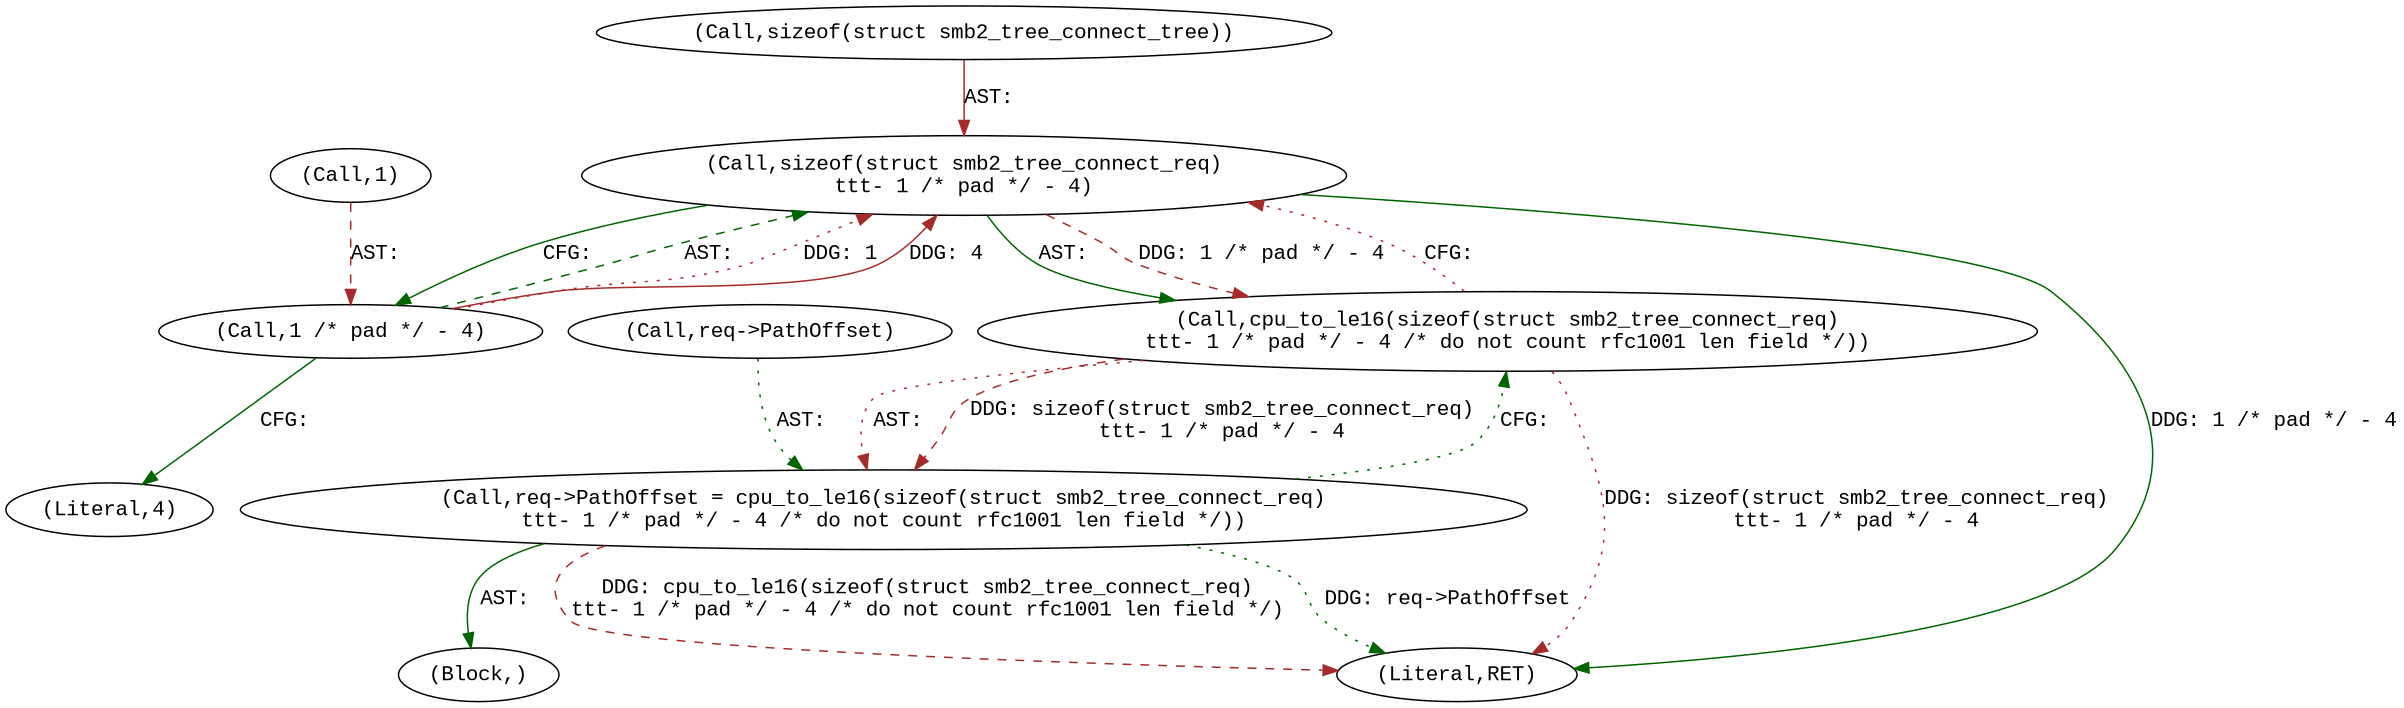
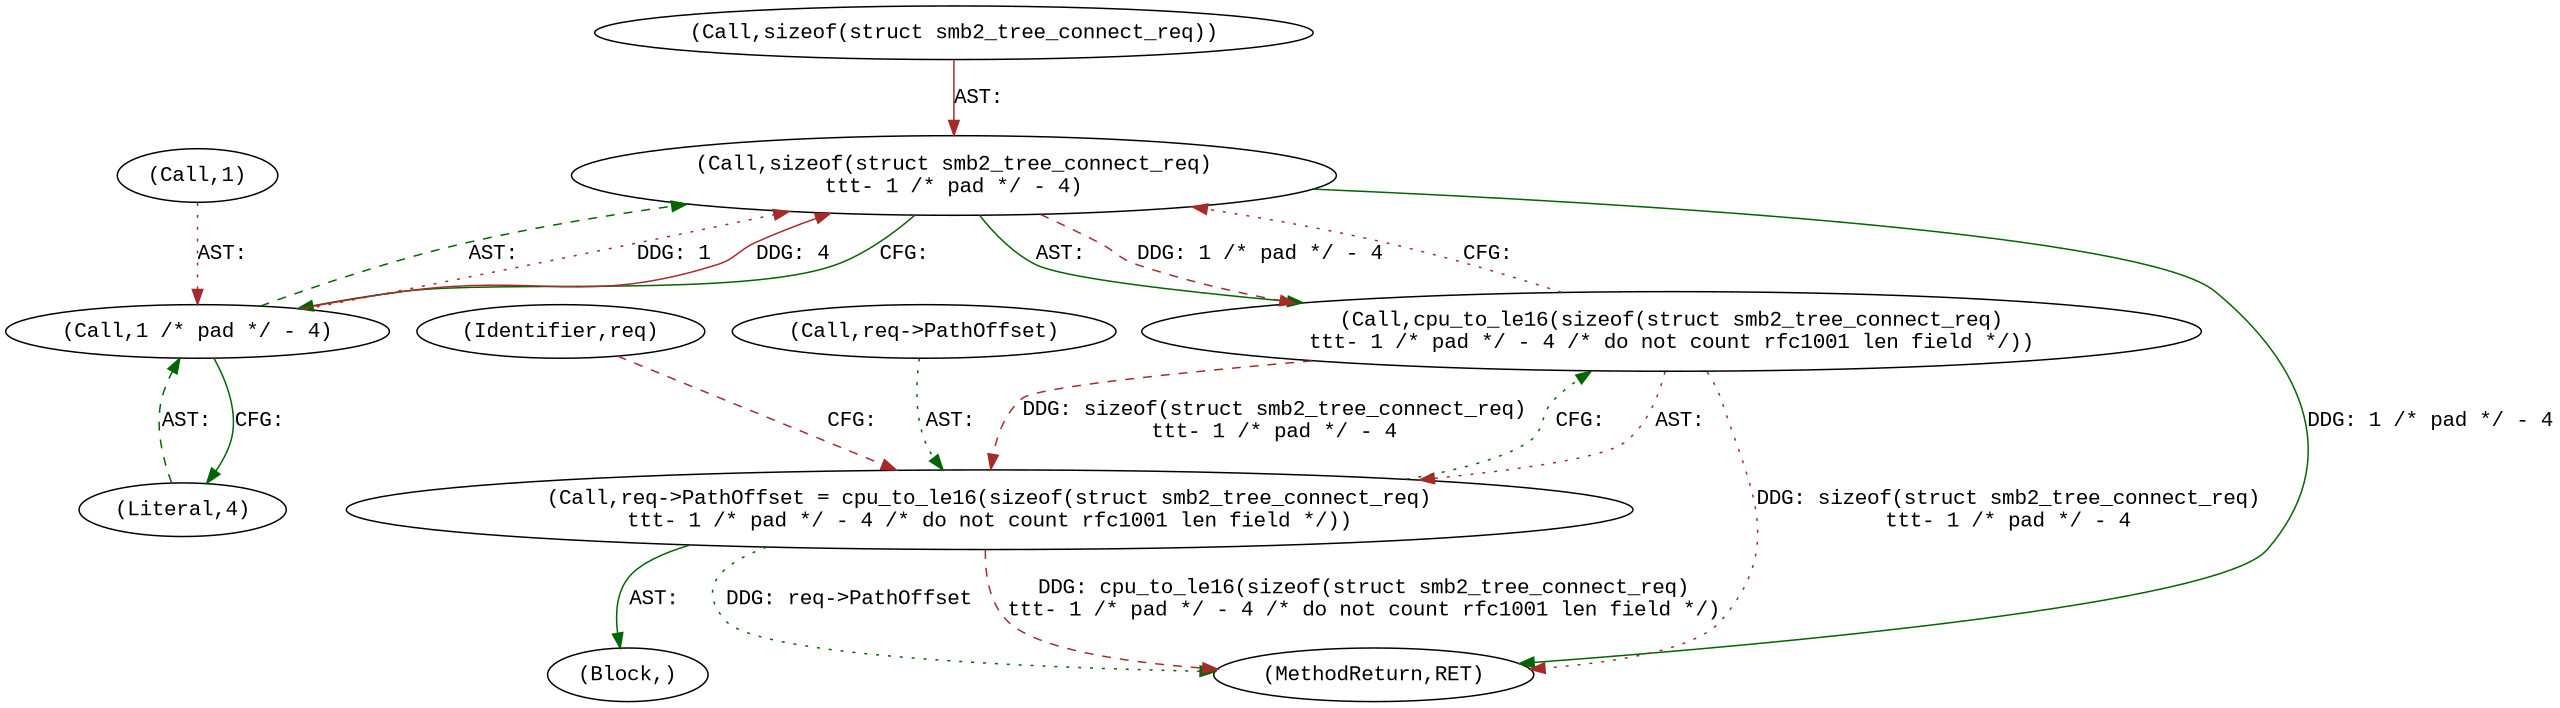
node "(Call,sizeof(struct smb2_tree_connect_tree))": label "(Call,sizeof(struct smb2_tree_connect_tree))" -> "(Call,sizeof(struct smb2_tree_connect_req))"
edge "(Call,1)" -> "(Call,1 /* pad */ - 4)": style dashed -> dotted
node "(Identifier,req)": added
edge "(Literal,4)" -> "(Call,1 /* pad */ - 4)": added, label "AST:"
node "(Literal,RET)": label "(Literal,RET)" -> "(MethodReturn,RET)"
